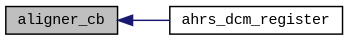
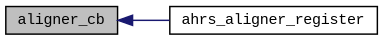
node "ahrs_dcm_register": label "ahrs_dcm_register" -> "ahrs_aligner_register"
